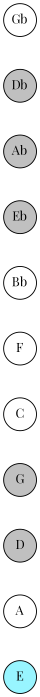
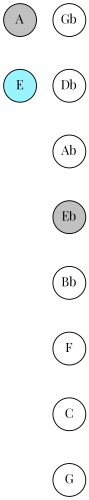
node "Db": fillcolor gray -> white
node "Ab": fillcolor gray -> white
node "G": fillcolor gray -> white
node "D": removed
node "A": fillcolor white -> gray
